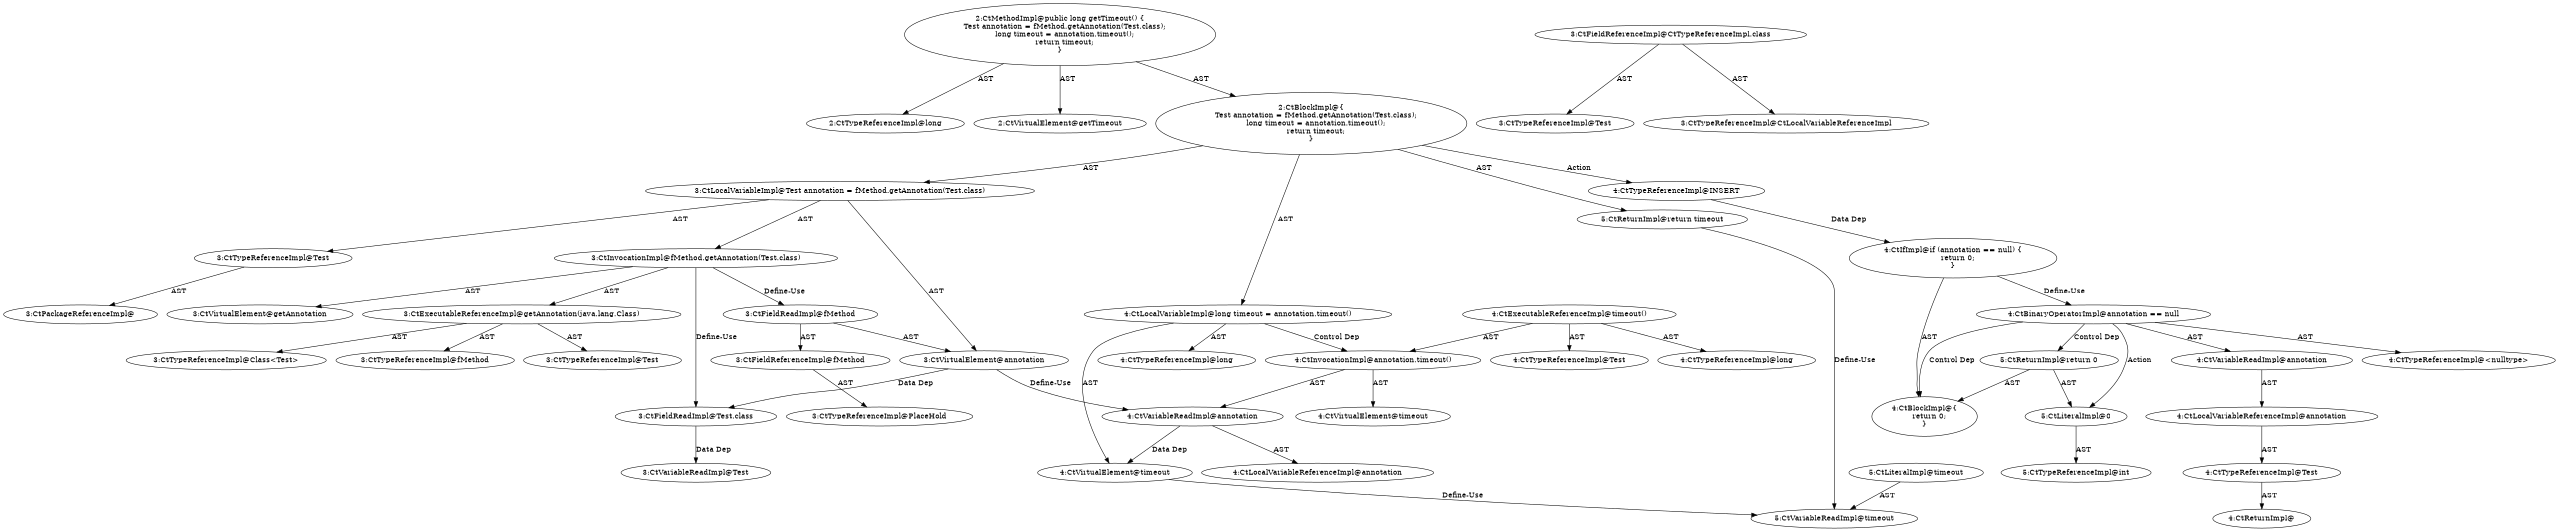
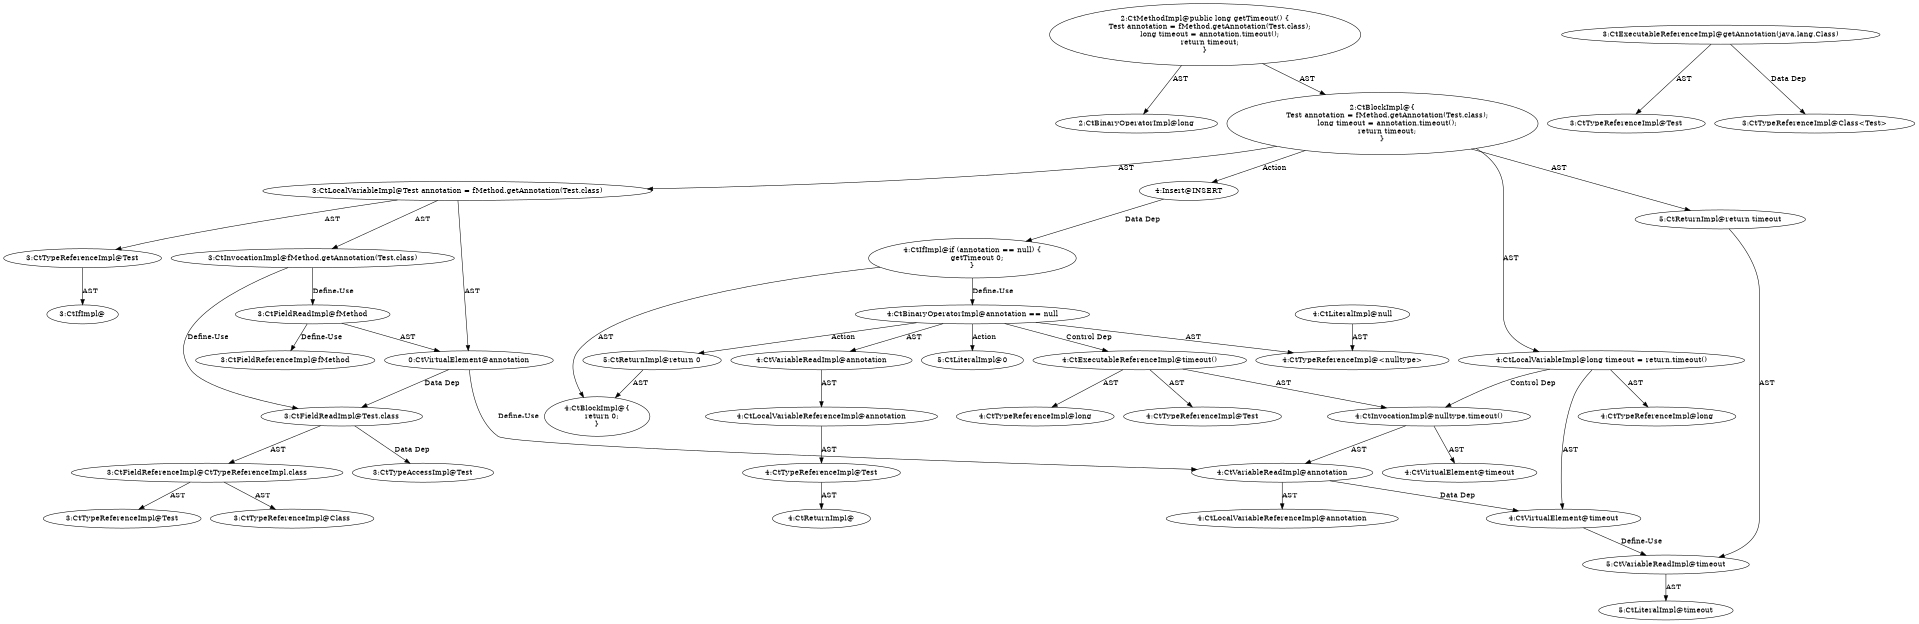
node "2:CtTypeReferenceImpl@long": label "2:CtTypeReferenceImpl@long" -> "2:CtBinaryOperatorImpl@long"
node "2:CtVirtualElement@getTimeout": removed
node "3:CtTypeReferenceImpl@CtLocalVariableReferenceImpl": label "3:CtTypeReferenceImpl@CtLocalVariableReferenceImpl" -> "3:CtTypeReferenceImpl@Class"
node "4:CtTypeReferenceImpl@INSERT": label "4:CtTypeReferenceImpl@INSERT" -> "4:Insert@INSERT"
node "4:CtIfImpl@if (annotation == null) { return 0; }": label "4:CtIfImpl@if (annotation == null) { return 0; }" -> "4:CtIfImpl@if (annotation == null) { getTimeout 0; }"
edge "3:CtInvocationImpl@fMethod.getAnnotation(Test.class)" -> "3:CtExecutableReferenceImpl@getAnnotation(java.lang.Class)": removed, label "AST"
node "3:CtPackageReferenceImpl@": label "3:CtPackageReferenceImpl@" -> "3:CtIfImpl@"
node "3:CtVirtualElement@getAnnotation": removed
node "4:CtLocalVariableImpl@long timeout = annotation.timeout()": label "4:CtLocalVariableImpl@long timeout = annotation.timeout()" -> "4:CtLocalVariableImpl@long timeout = return.timeout()"
node "4:CtLiteralImpl@null": added
edge "3:CtExecutableReferenceImpl@getAnnotation(java.lang.Class)" -> "3:CtTypeReferenceImpl@Class<Test>": label "AST" -> "Data Dep"
edge "3:CtFieldReadImpl@fMethod" -> "3:CtFieldReferenceImpl@fMethod": label "AST" -> "Define-Use"
edge "4:CtBinaryOperatorImpl@annotation == null" -> "4:CtBlockImpl@{ return 0; }": now "4:CtBinaryOperatorImpl@annotation == null" -> "4:CtExecutableReferenceImpl@timeout()"
edge "4:CtBinaryOperatorImpl@annotation == null" -> "5:CtReturnImpl@return 0": label "Control Dep" -> "Action"
node "3:CtTypeReferenceImpl@fMethod": removed
node "3:CtVirtualElement@annotation": label "3:CtVirtualElement@annotation" -> "0:CtVirtualElement@annotation"
node "4:CtInvocationImpl@annotation.timeout()": label "4:CtInvocationImpl@annotation.timeout()" -> "4:CtInvocationImpl@nulltype.timeout()"
edge "5:CtReturnImpl@return timeout" -> "5:CtVariableReadImpl@timeout": label "Define-Use" -> "AST"
edge "5:CtReturnImpl@return 0" -> "5:CtLiteralImpl@0": removed, label "AST"
node "3:CtTypeReferenceImpl@PlaceHold": removed
edge "3:CtFieldReadImpl@Test.class" -> "3:CtFieldReferenceImpl@CtTypeReferenceImpl.class": added, label "AST"
node "3:CtVariableReadImpl@Test": label "3:CtVariableReadImpl@Test" -> "3:CtTypeAccessImpl@Test"
node "5:CtTypeReferenceImpl@int": removed
edge "5:CtLiteralImpl@timeout" -> "5:CtVariableReadImpl@timeout": reversed
